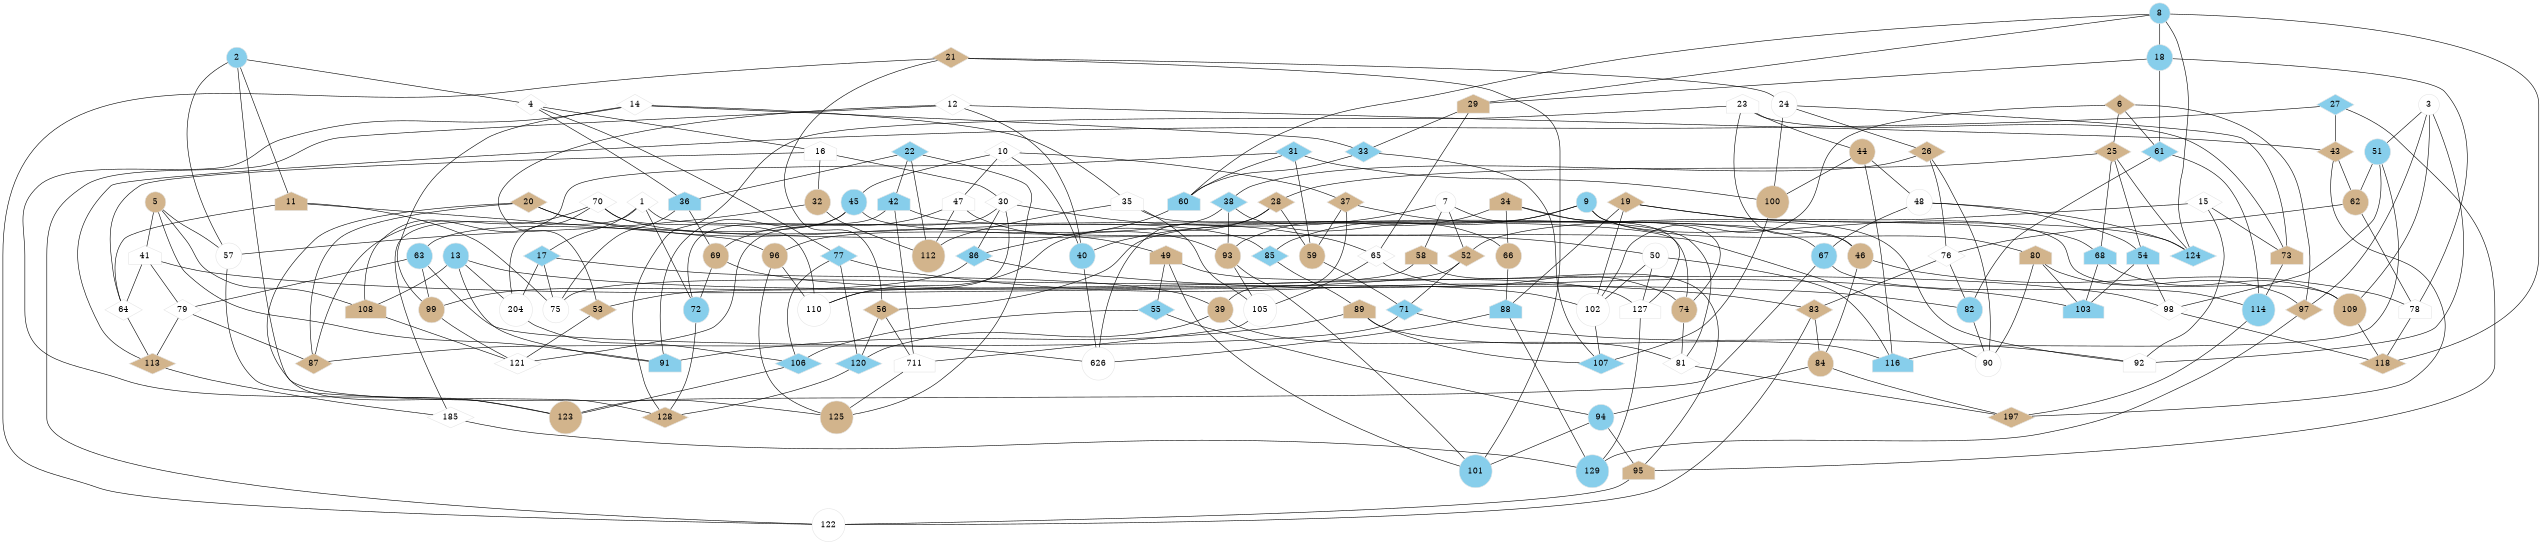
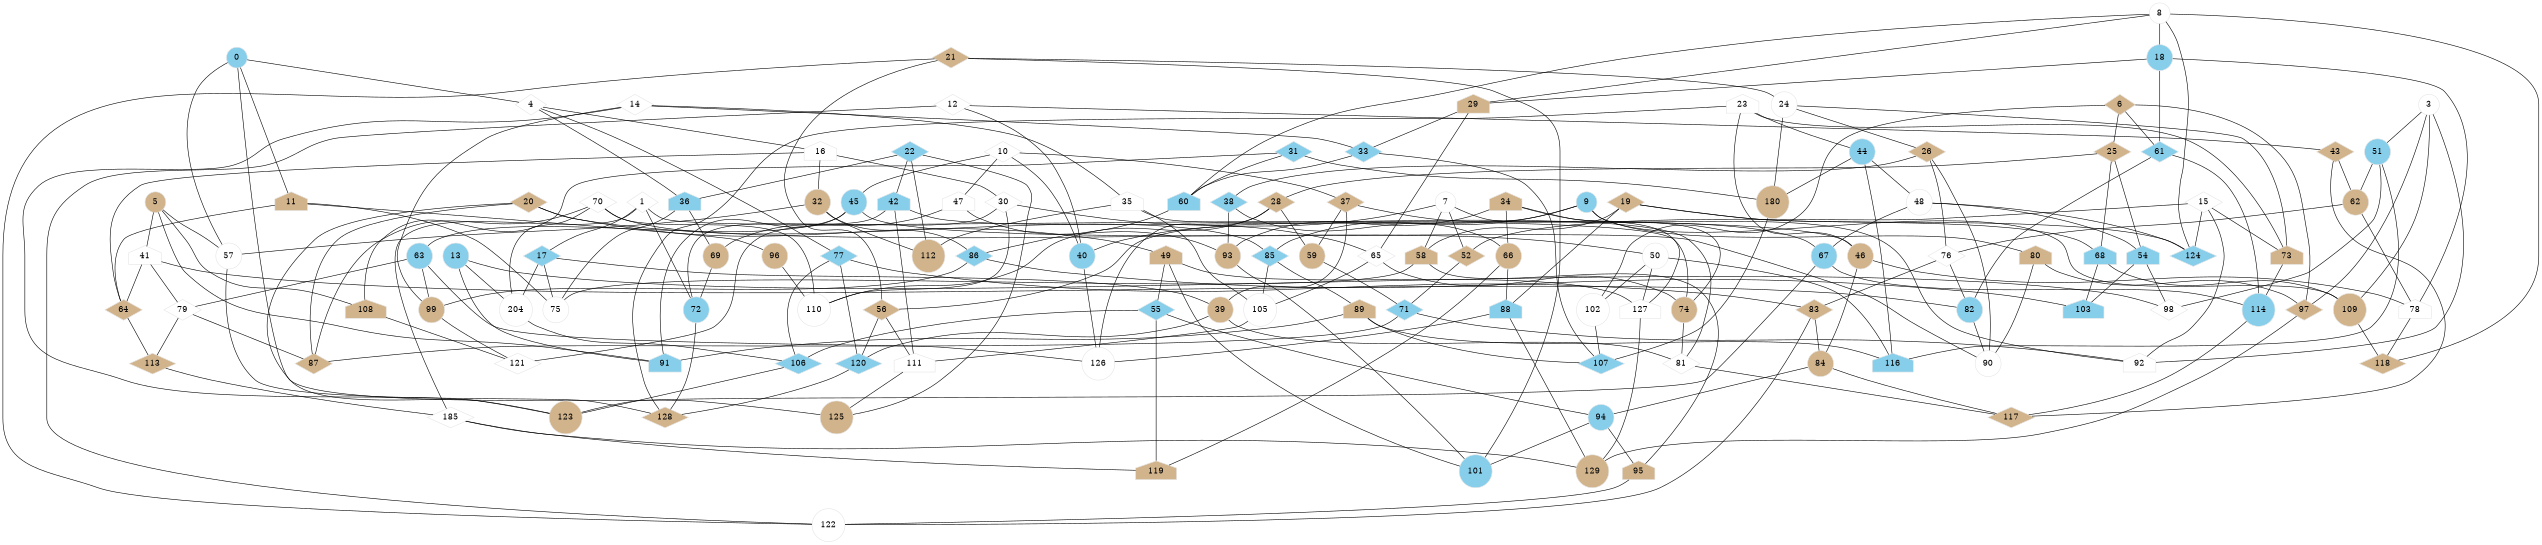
node "8": fillcolor skyblue -> white
node "2": label "2" -> "0"
node "27": removed
node "44": fillcolor tan -> skyblue
edge "25" -- "124": now "15" -- "124"
edge "31" -- "59": removed
node "100": label "100" -> "180"
edge "47" -- "112": removed
edge "30" -- "86": now "32" -- "86"
edge "38" -- "96": removed
edge "19" -- "102": now "19" -- "58"
edge "93" -- "105": now "85" -- "105"
edge "13" -- "108": removed
edge "80" -- "103": removed
edge "69" -- "102": removed
node "64": fillcolor white -> tan
node "53": removed
edge "98" -- "118": removed
edge "96" -- "125": removed
node "711": label "711" -> "111"
node "626": label "626" -> "126"
node "197": label "197" -> "117"
node "119": added
node "129": fillcolor skyblue -> tan
